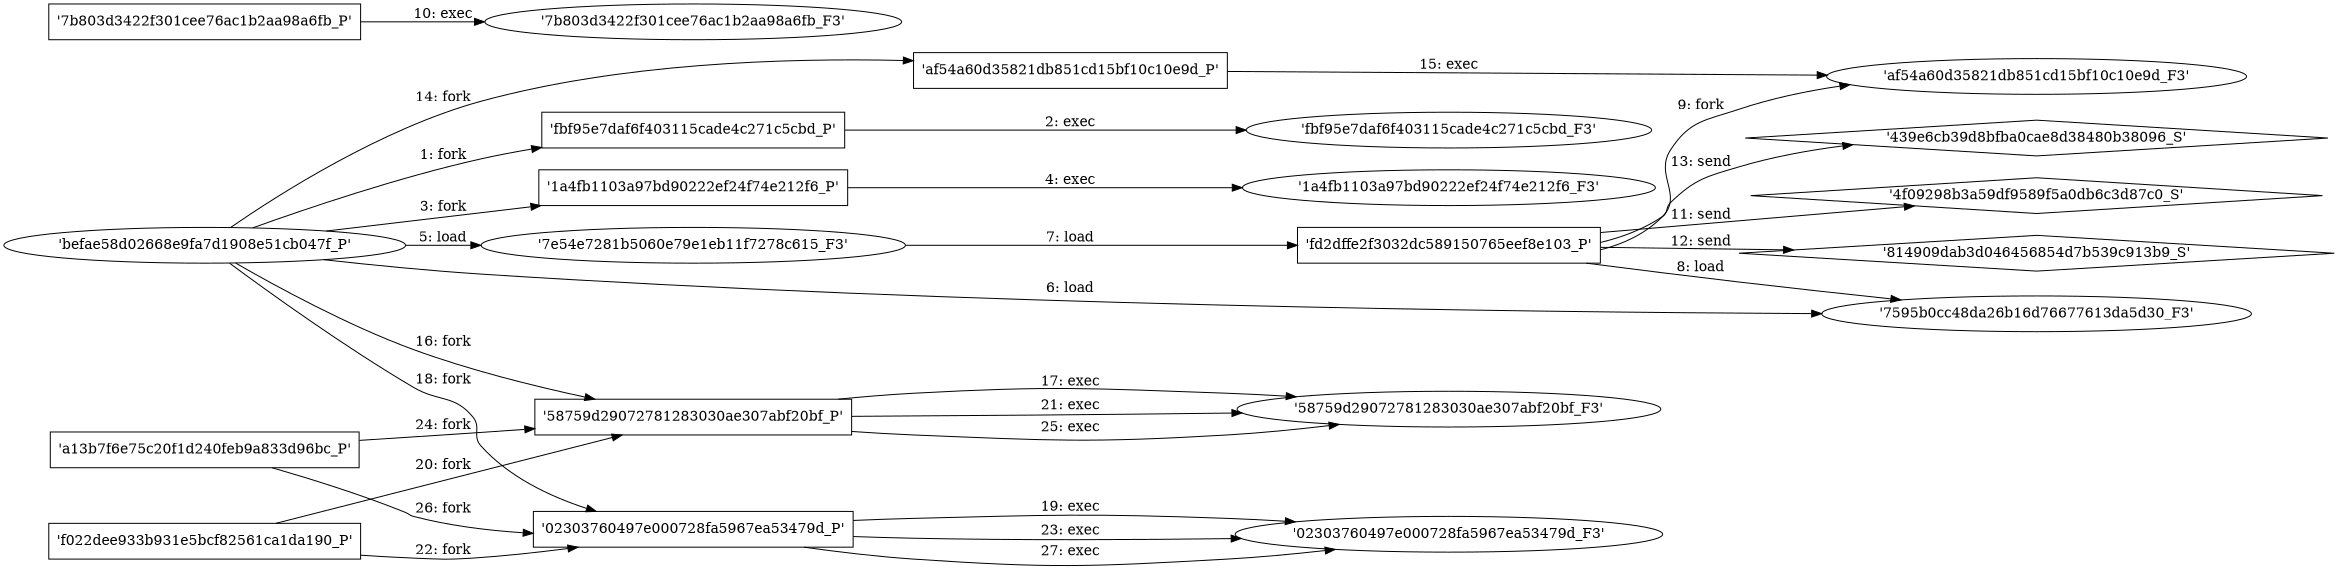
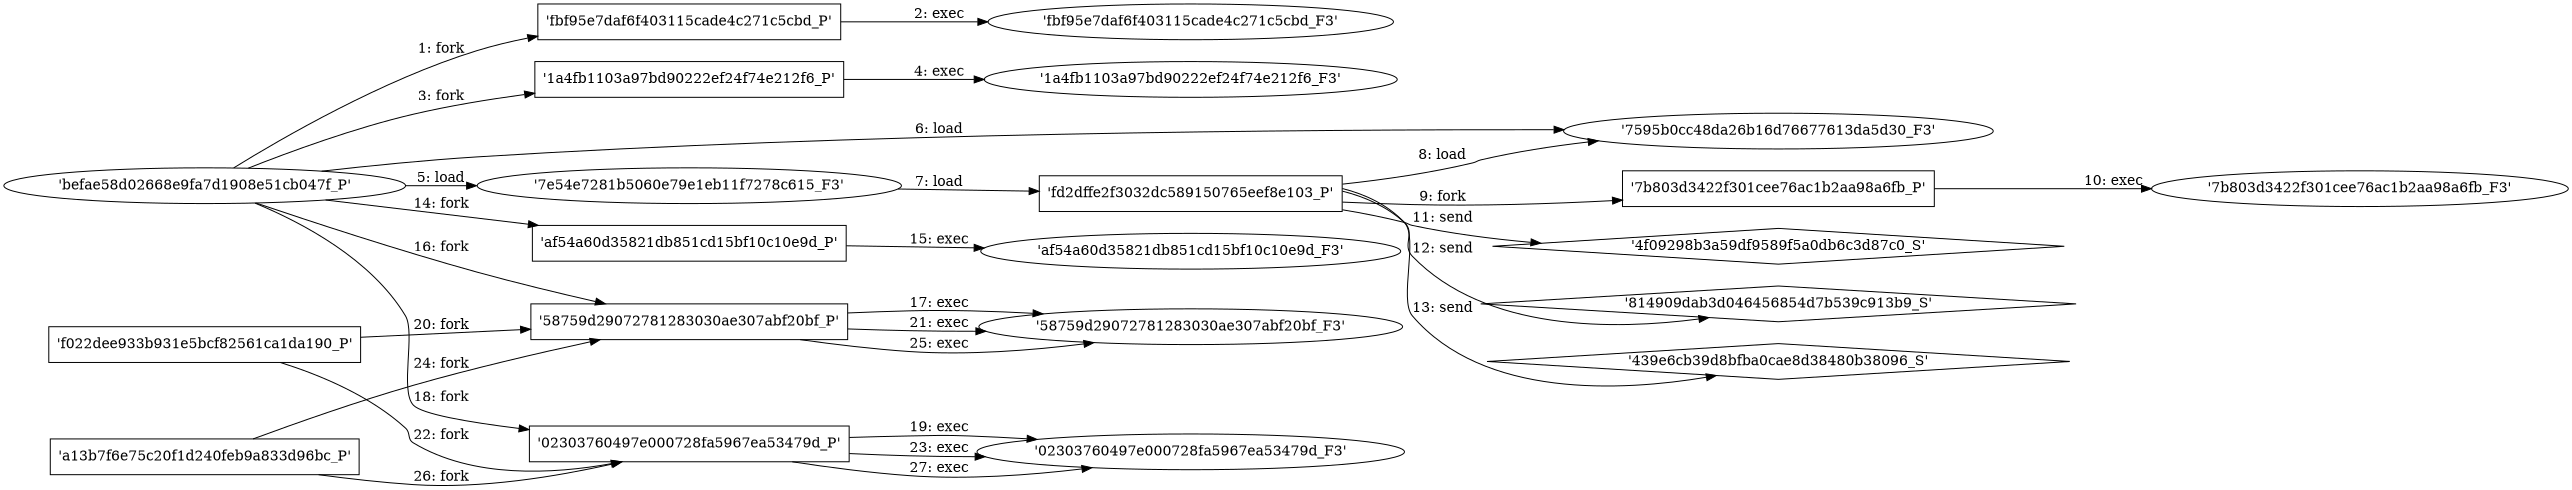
edge "'fd2dffe2f3032dc589150765eef8e103_P'" -> "'af54a60d35821db851cd15bf10c10e9d_F3'": now "'fd2dffe2f3032dc589150765eef8e103_P'" -> "'7b803d3422f301cee76ac1b2aa98a6fb_P'"
